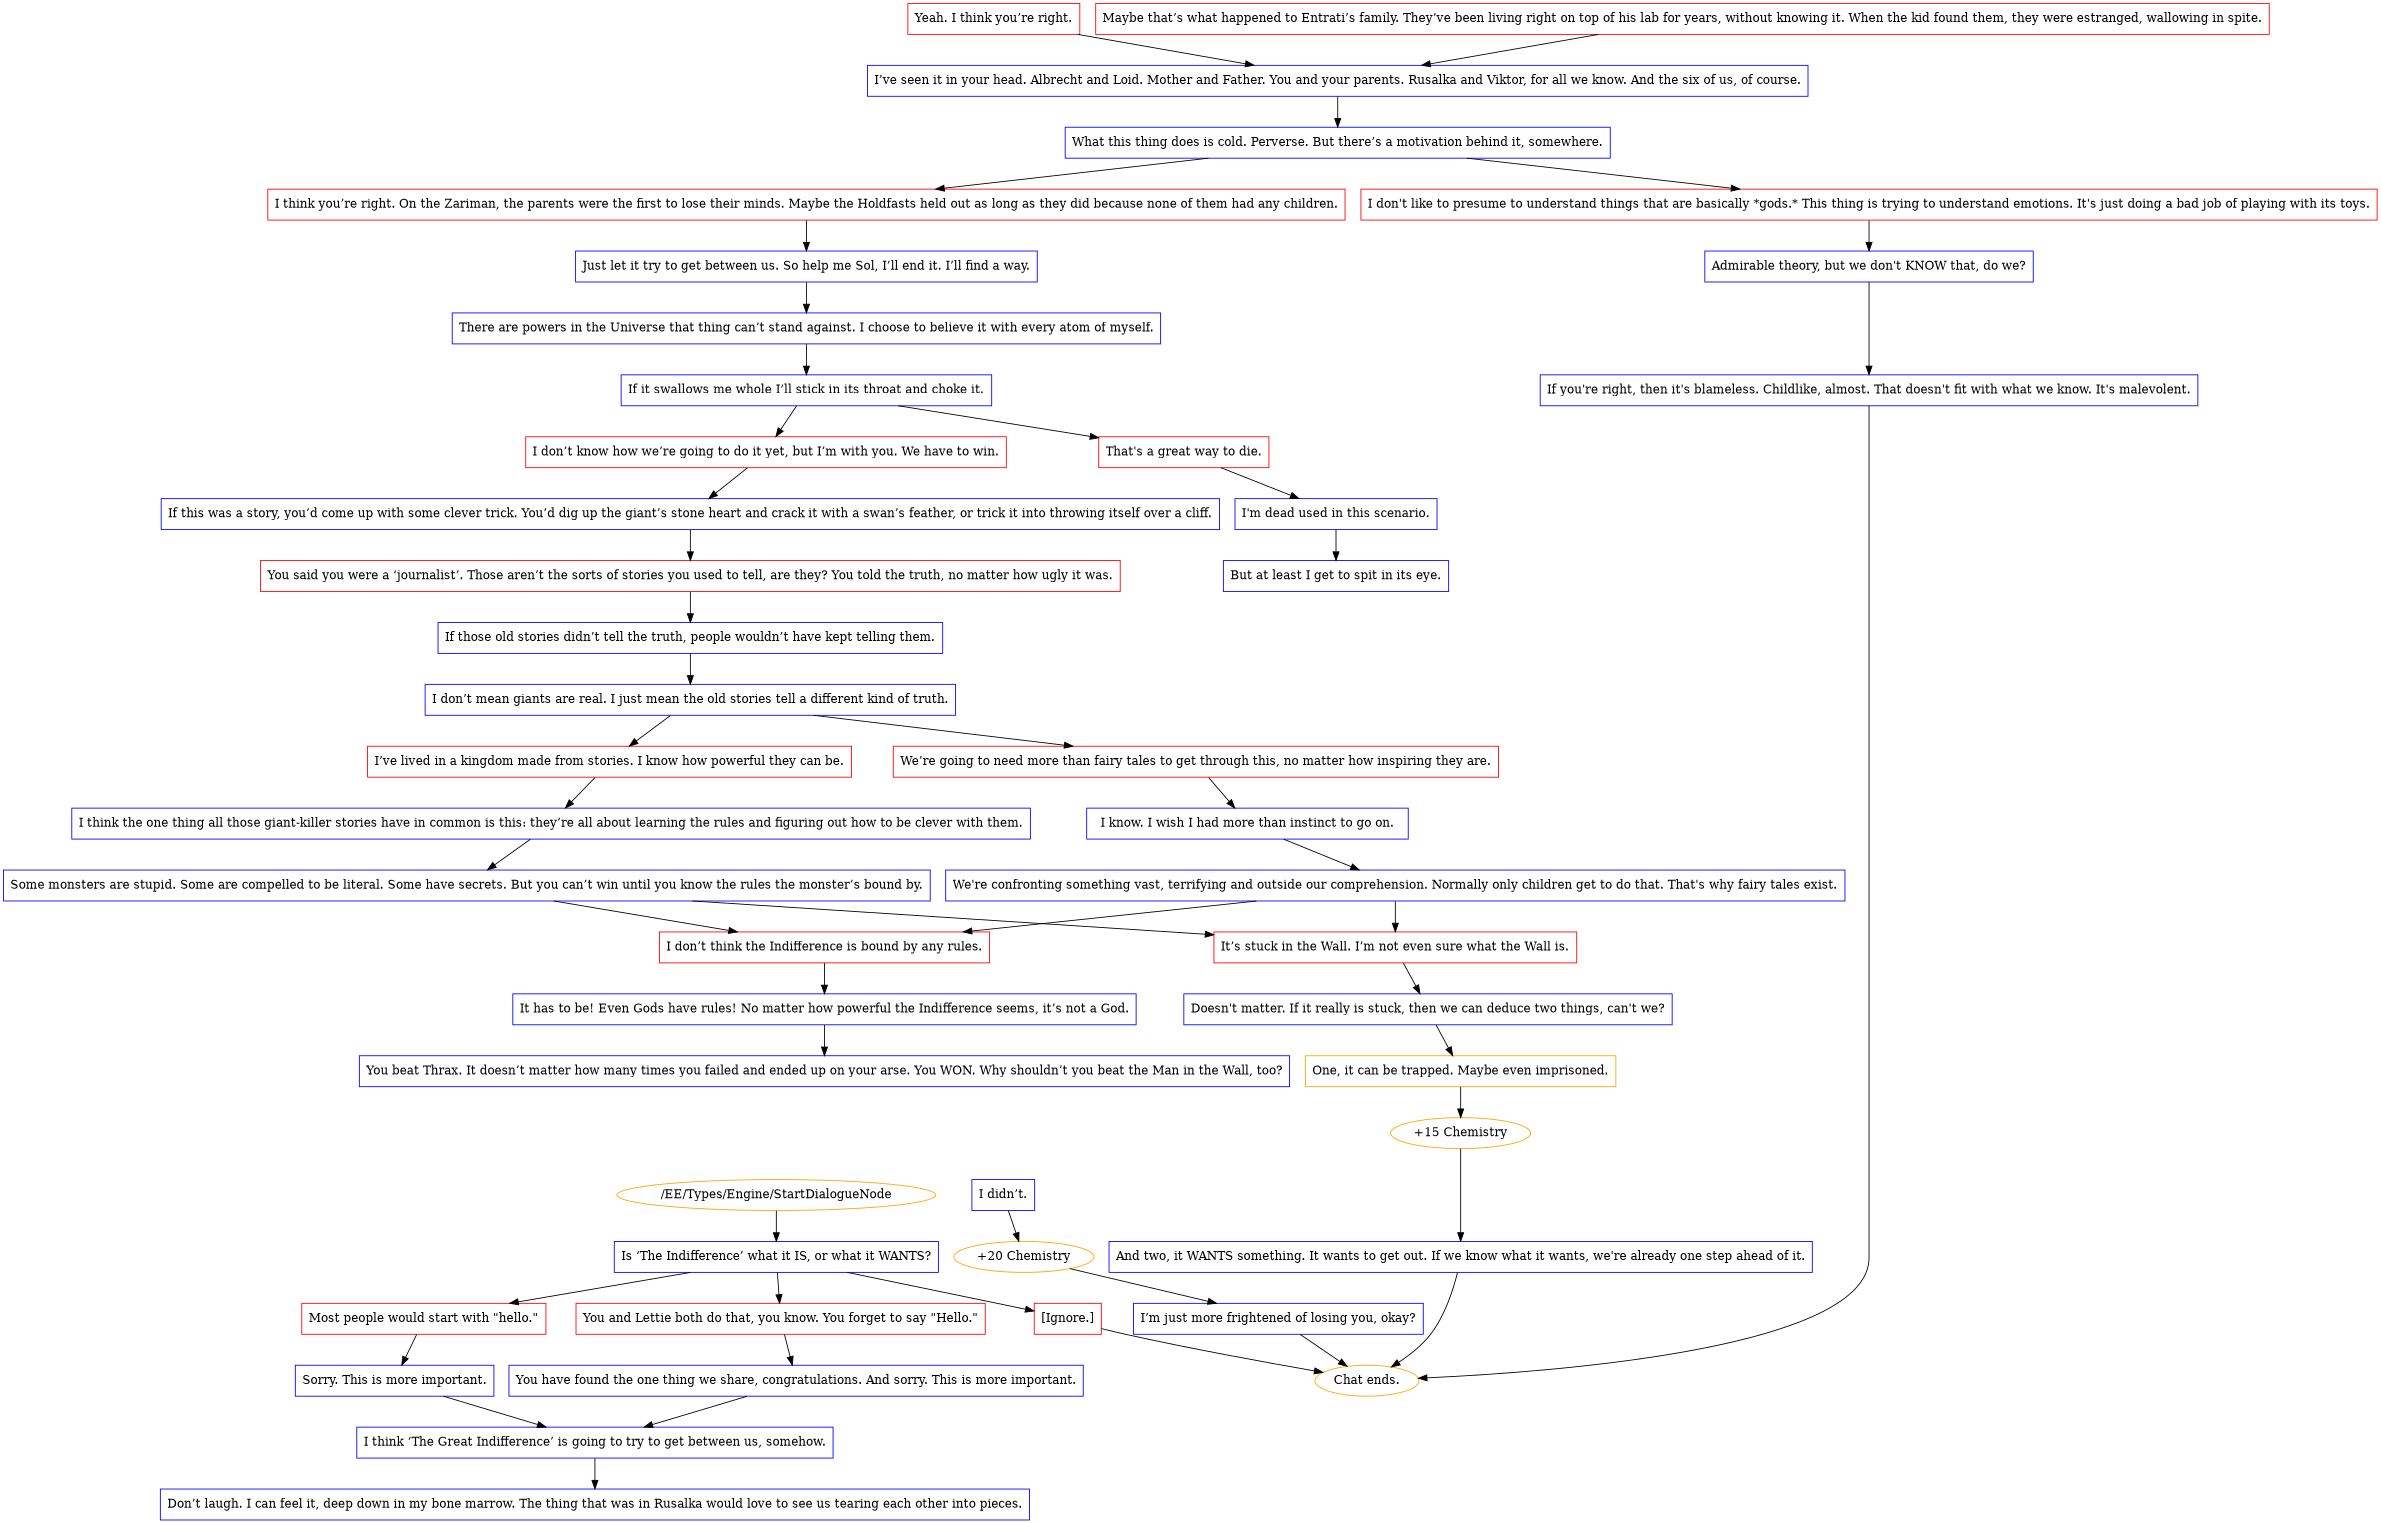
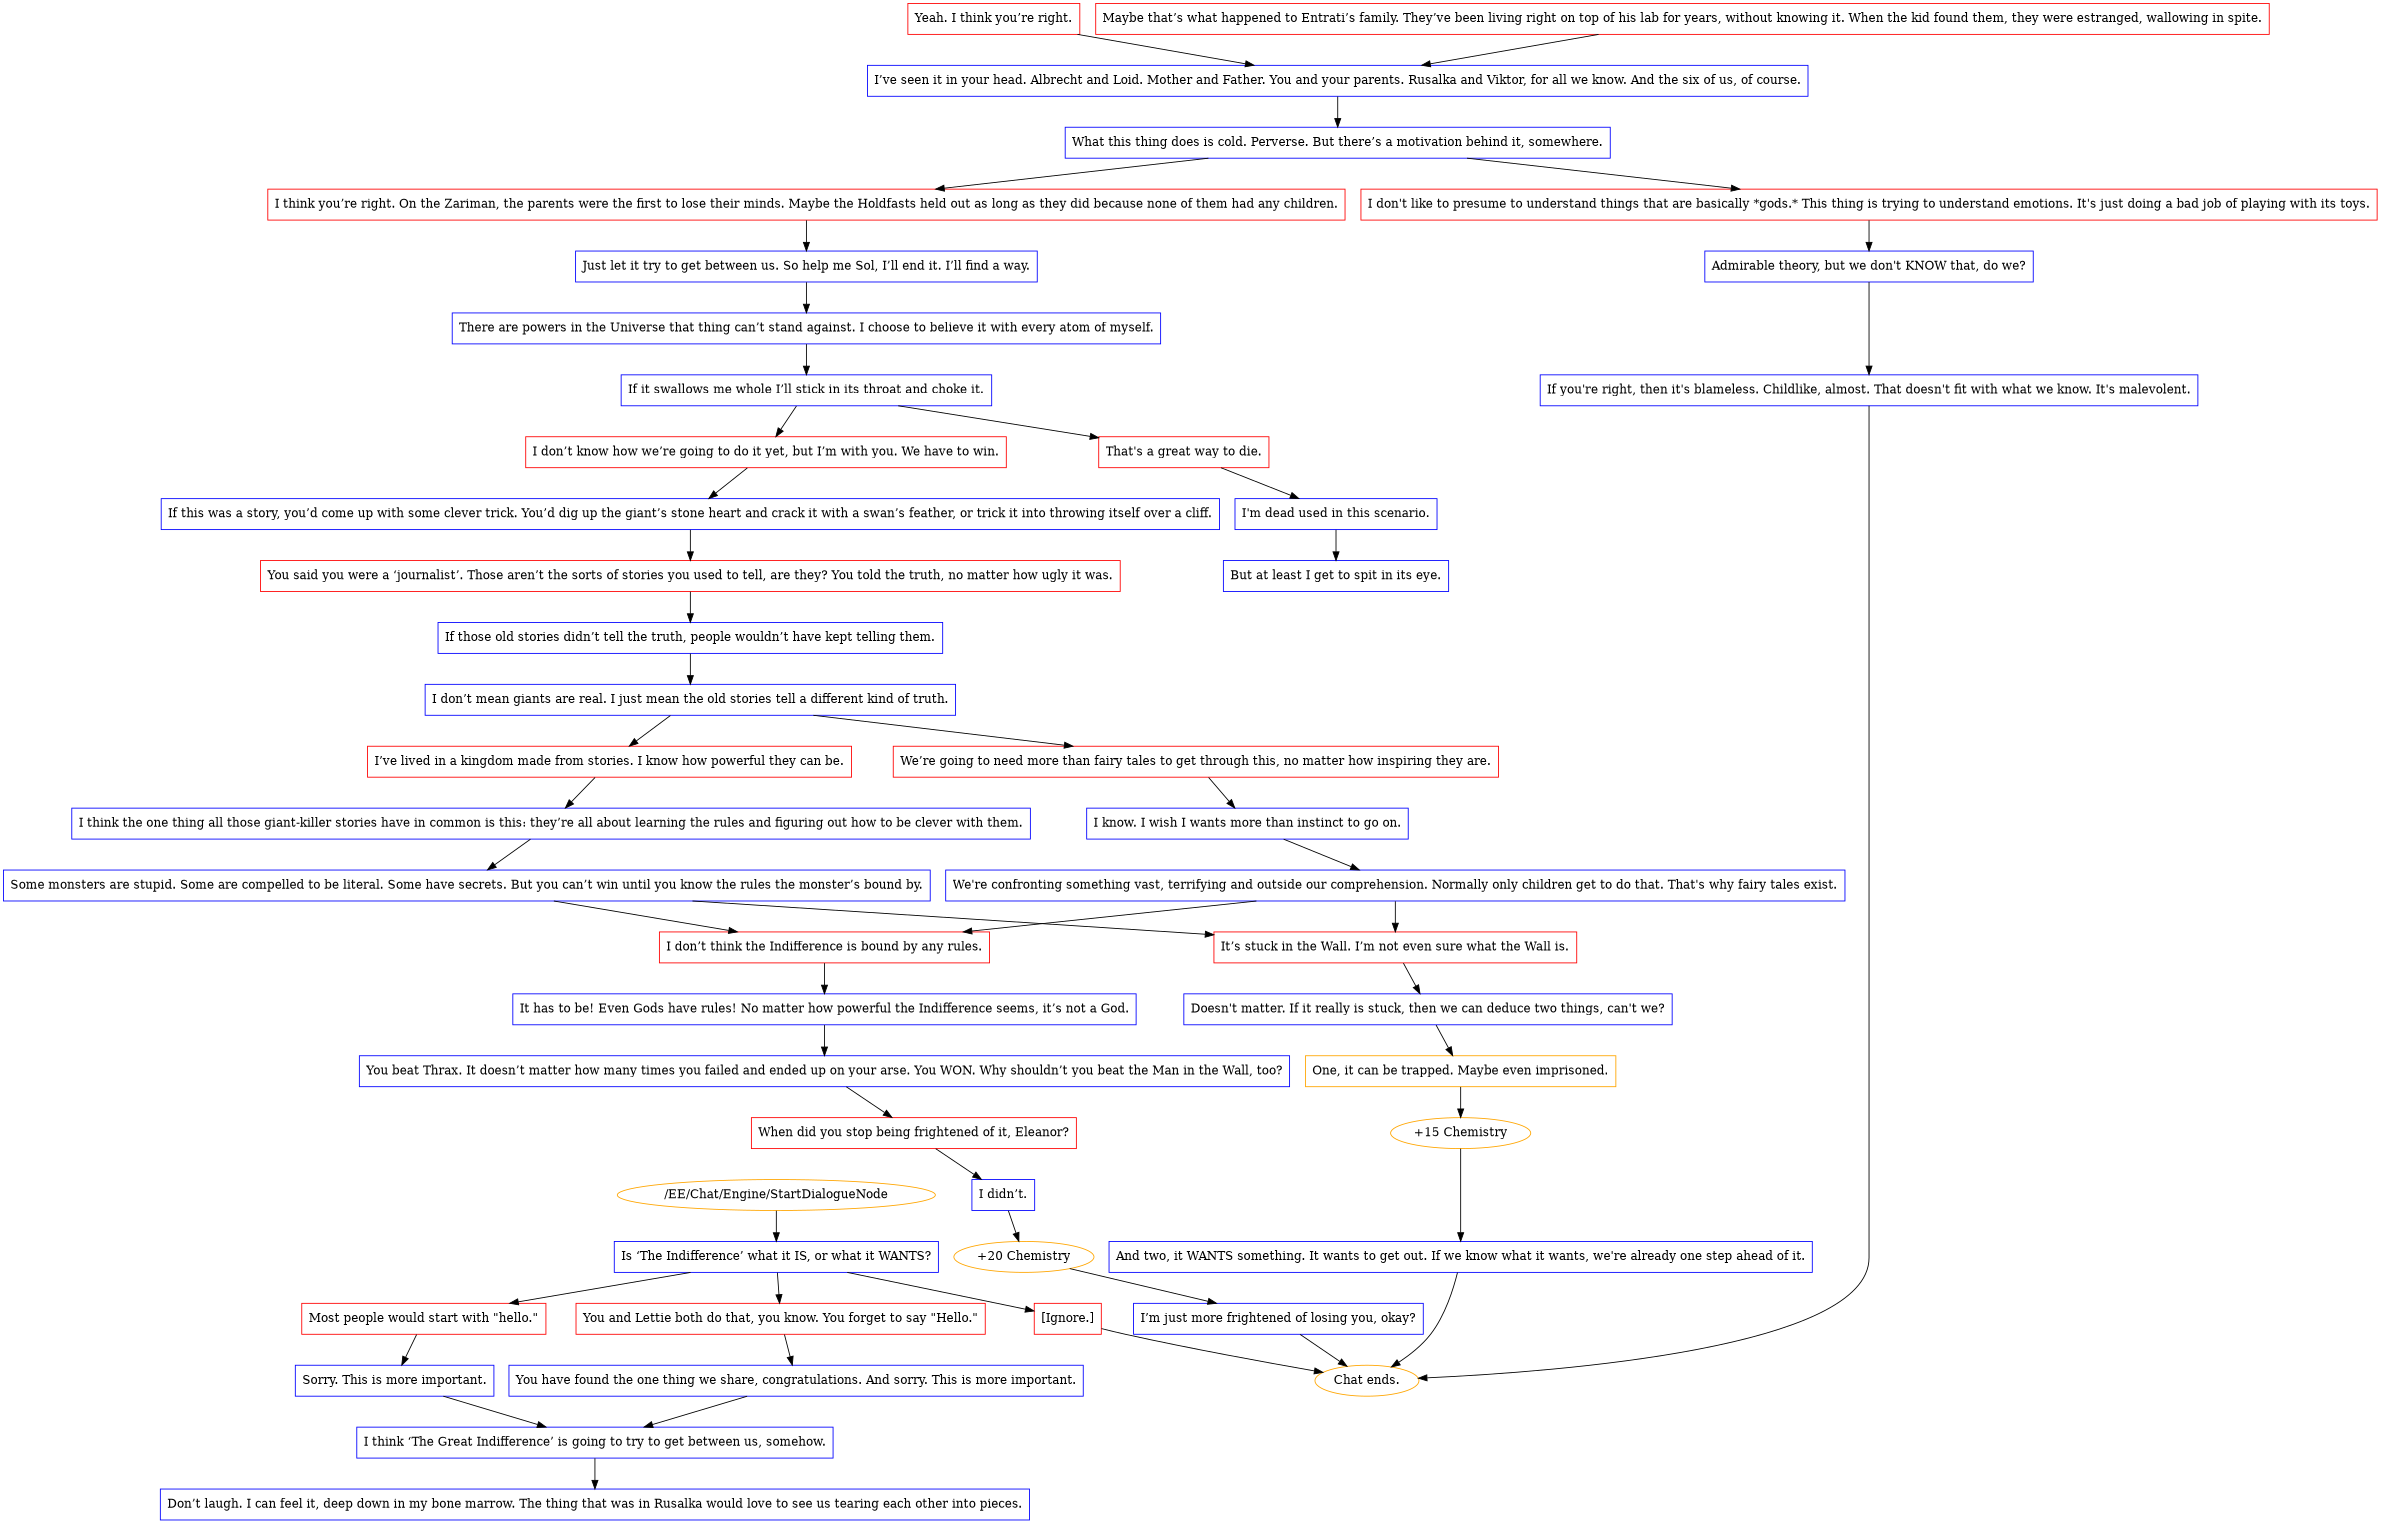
node "I know. I wish I had more than instinct to go on.": label "I know. I wish I had more than instinct to go on." -> "I know. I wish I wants more than instinct to go on."
node "When did you stop being frightened of it, Eleanor?": added
node "/EE/Types/Engine/StartDialogueNode": label "/EE/Types/Engine/StartDialogueNode" -> "/EE/Chat/Engine/StartDialogueNode"
